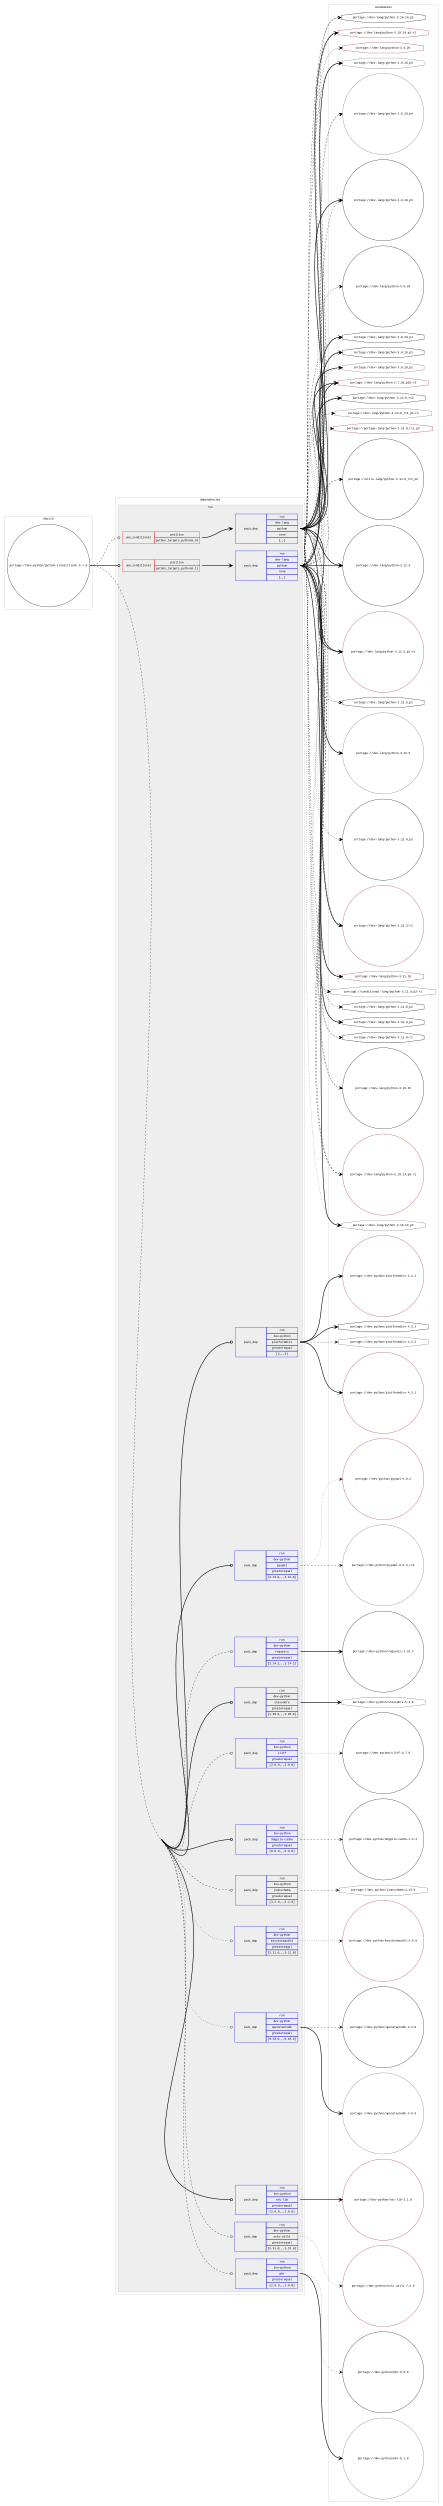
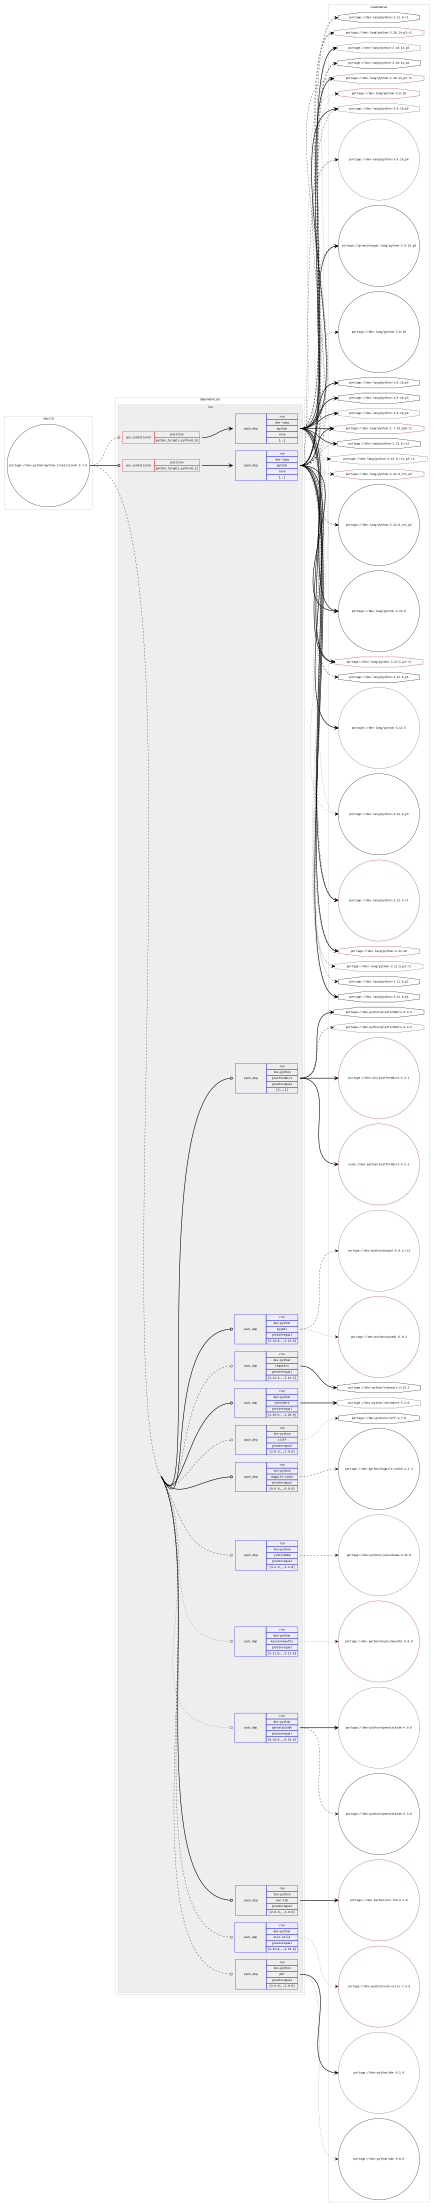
node "portage://dev-lang/python-3.9.19_p3": label "portage://dev-lang/python-3.9.19_p3" -> "portage://greaterequal-lang/python-3.9.19_p3"
node "portage://portage-lang/python-3.13.0_rc1_p3": label "portage://portage-lang/python-3.13.0_rc1_p3" -> "portage://dev-lang/python-3.13.0_rc1_p3"
node "portage://utils-lang/python-3.13.0_rc1_p2": label "portage://utils-lang/python-3.13.0_rc1_p2" -> "portage://dev-lang/python-3.13.0_rc1_p2"
node "portage://dev-lang/python-3.12.5_p1-r1": shape circle -> octagon
node "portage://conditional-lang/python-3.11.9_p2-r1": label "portage://conditional-lang/python-3.11.9_p2-r1" -> "portage://dev-lang/python-3.11.9_p2-r1"
node "portage://dev-lang/python-3.10.15": removed
node "portage://dev-lang/python-3.10.14_p3-r1": shape circle -> octagon
node "portage://dev-python/platformdirs-4.2.2": label "portage://dev-python/platformdirs-4.2.2" -> "none://dev-python/platformdirs-4.2.2"
node "portage://dev-python/platformdirs-4.3.1": label "portage://dev-python/platformdirs-4.3.1" -> "portage://dev-osc/platformdirs-4.3.1"
node "portage://dev-python/requests-2.32.3": shape circle -> octagon
node "portage://dev-python/cliff-4.7.0": shape circle -> octagon
node "portage://dev-python/jsonschema-4.23.0": shape octagon -> circle
